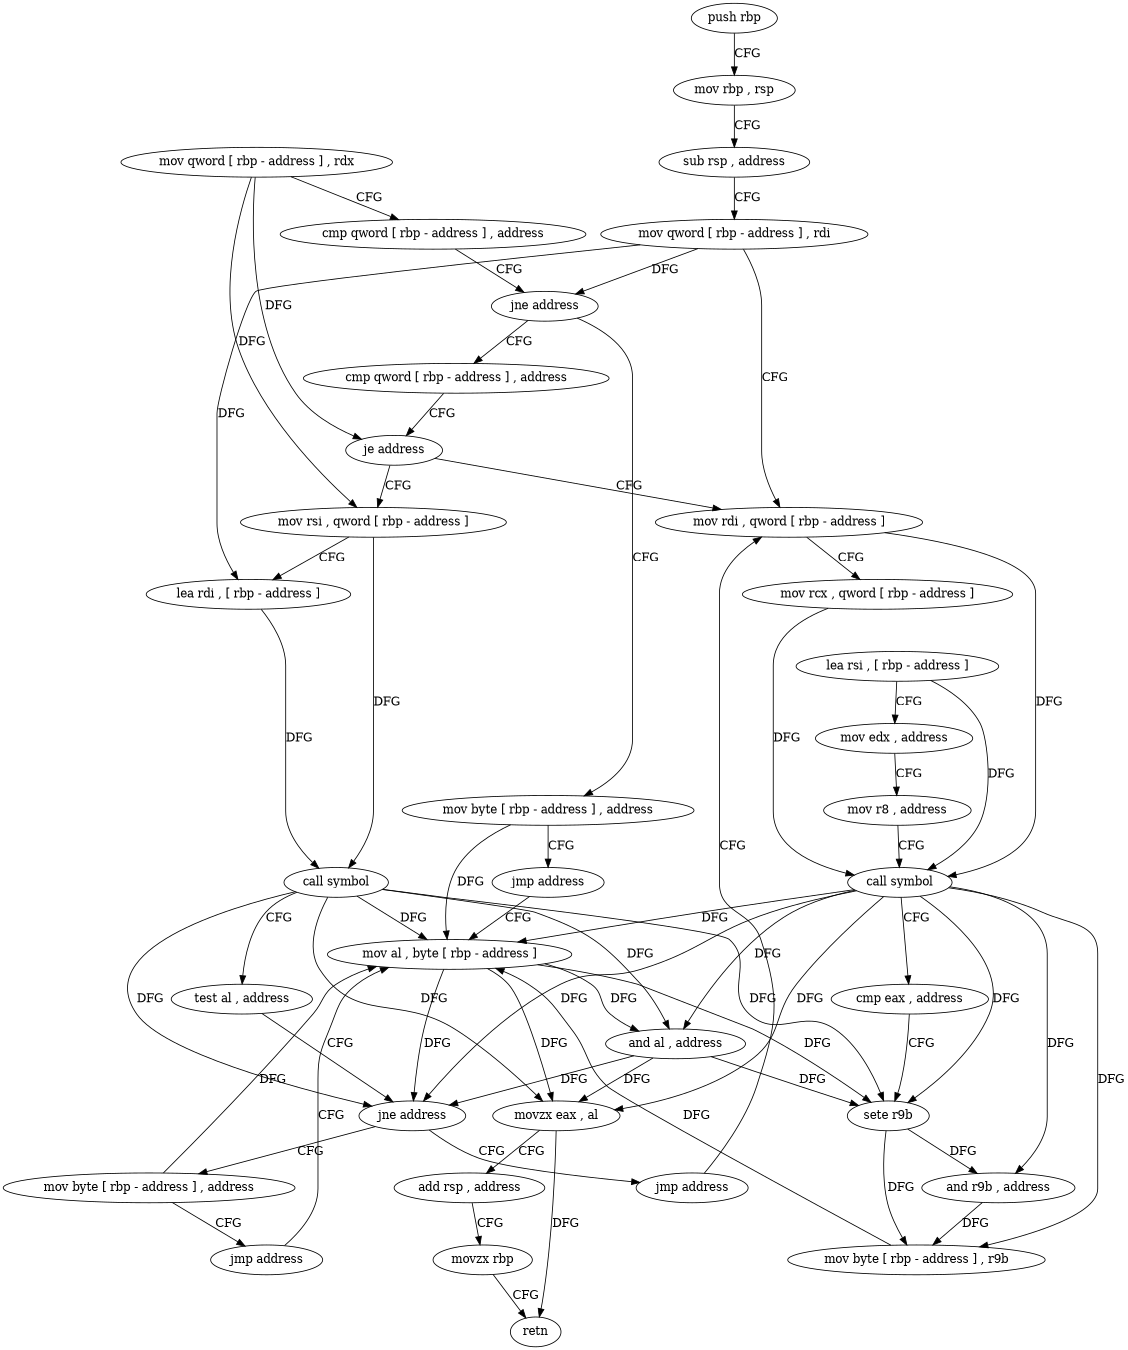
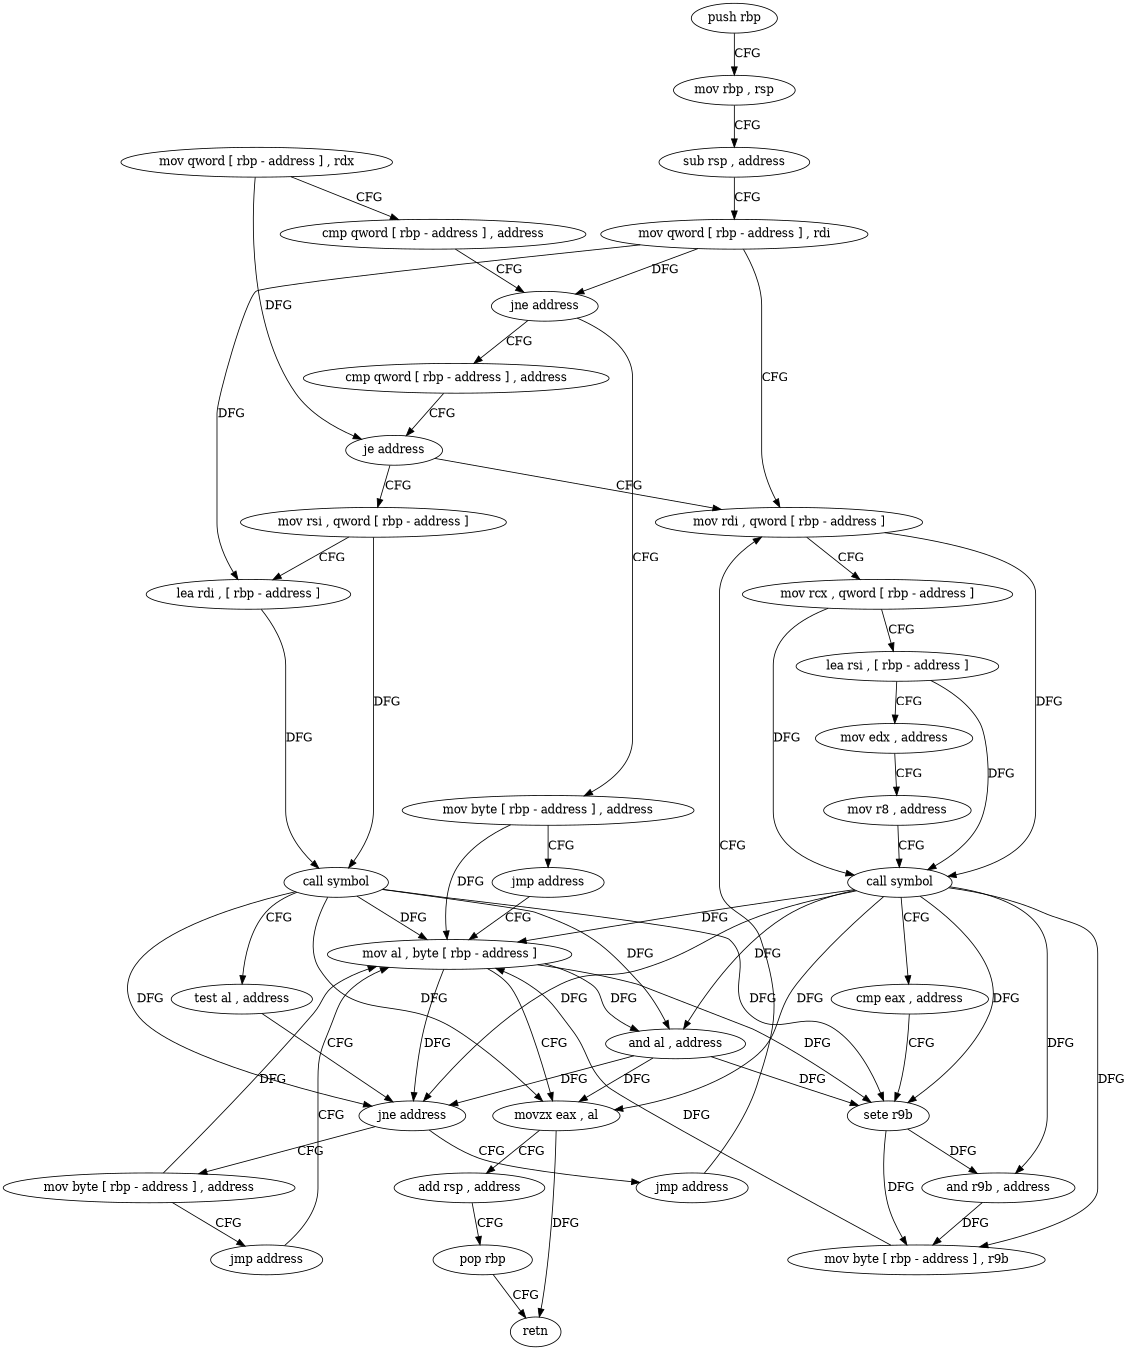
edge "mov qword [ rbp - address ] , rdx" -> "mov rsi , qword [ rbp - address ]": removed, label "DFG"
edge "mov rcx , qword [ rbp - address ]" -> "lea rsi , [ rbp - address ]": added, label "CFG"
edge "mov al , byte [ rbp - address ]" -> "movzx eax , al": label "DFG" -> "CFG"
node "movzx rbp": label "movzx rbp" -> "pop rbp"
